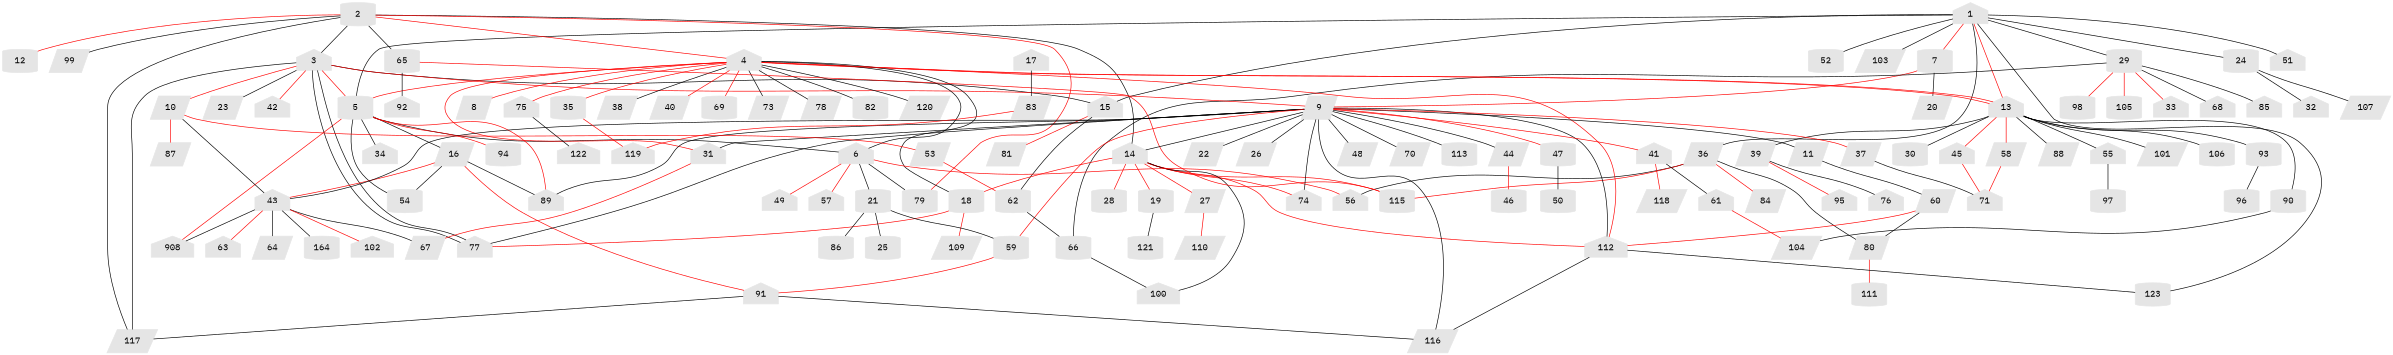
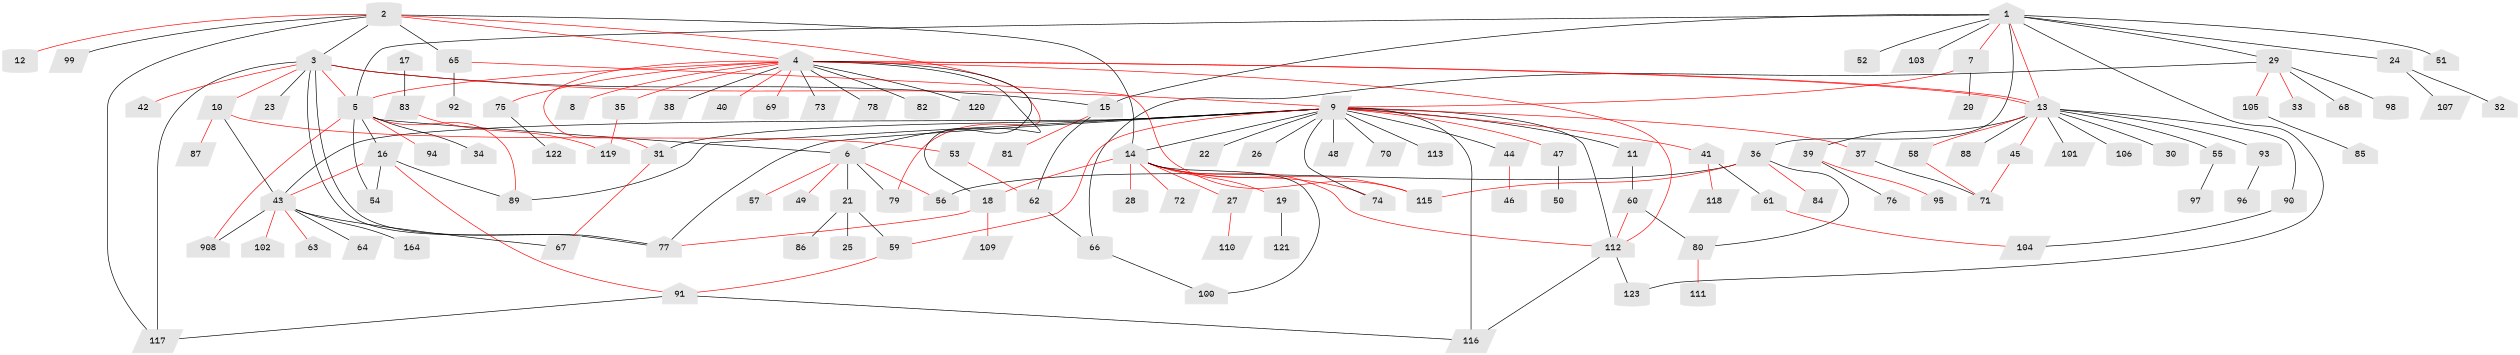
edge "29" -- "85": now "105" -- "85"
edge "29" -- "98": color red -> black
node "72": added
